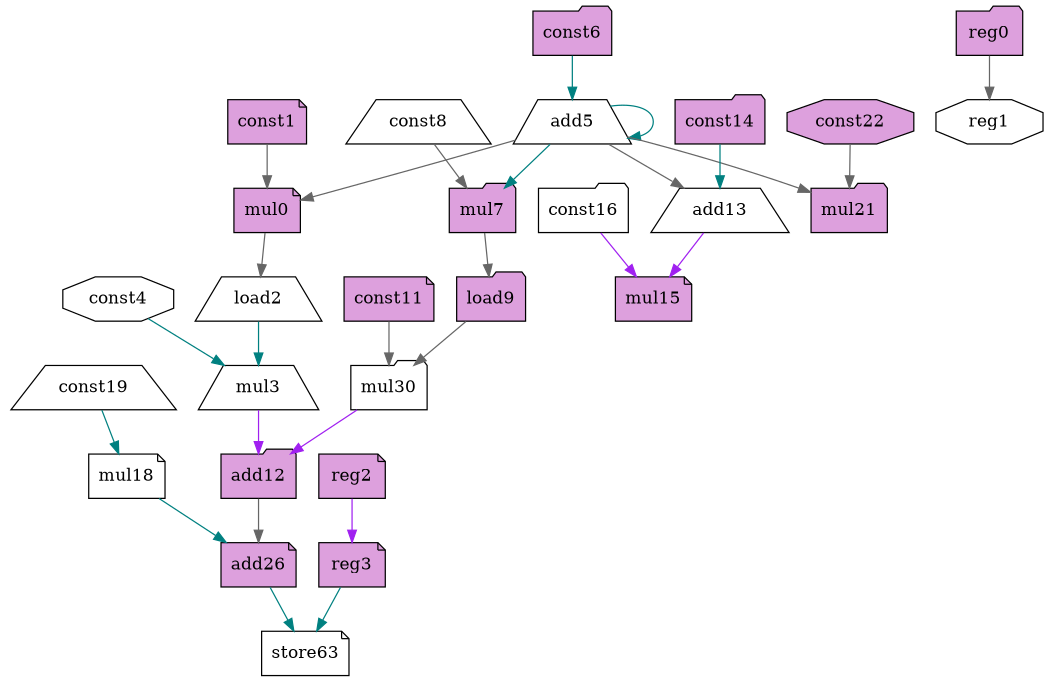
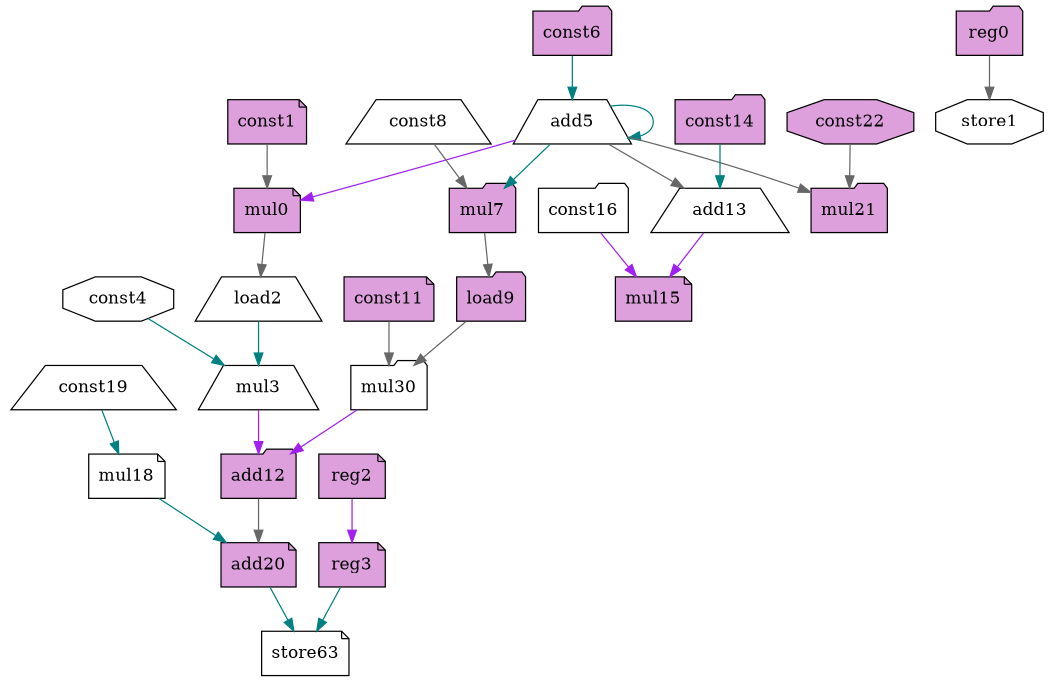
node "reg1": label "reg1" -> "store1"
edge "add5" -> "mul0": color gray40 -> purple
node "add26": label "add26" -> "add20"
